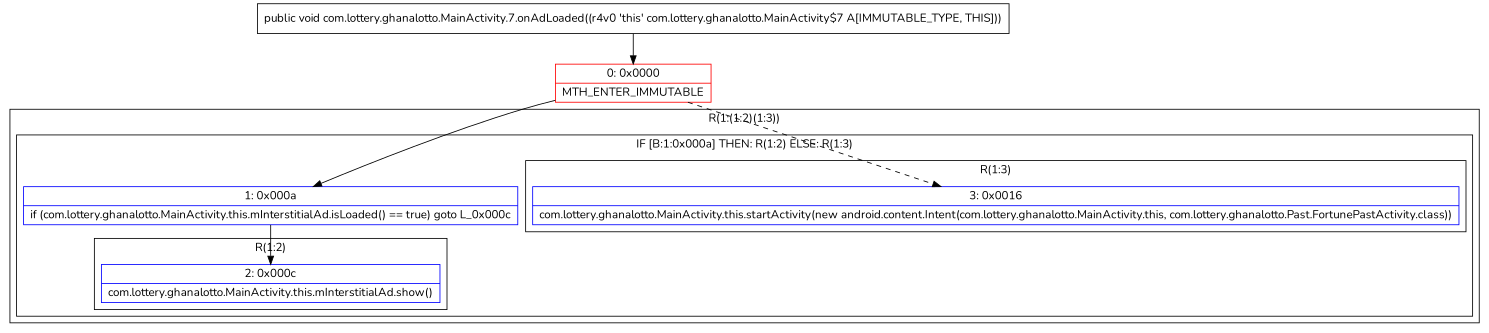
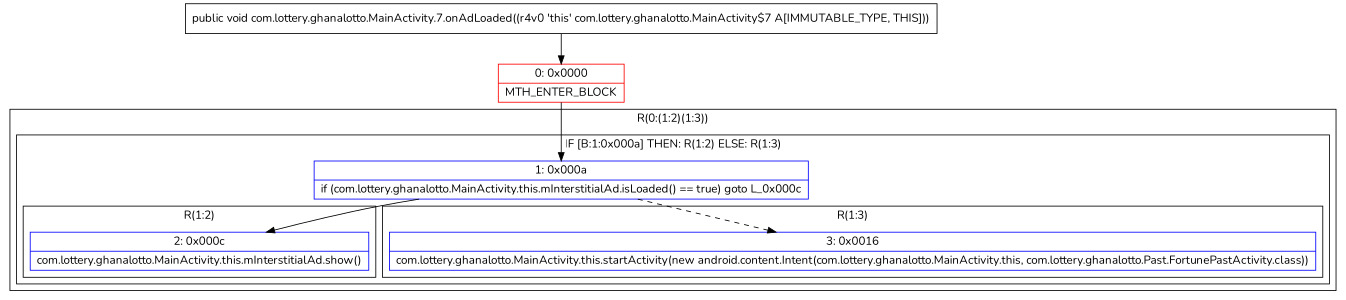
node "0: 0x0000": text "MTH_ENTER_IMMUTABLE" -> "MTH_ENTER_BLOCK"
cluster "R(1:(1:2)(1:3))": label "R(1:(1:2)(1:3))" -> "R(0:(1:2)(1:3))"
edge "0: 0x0000" -> "3: 0x0016": now "1: 0x000a" -> "3: 0x0016"
